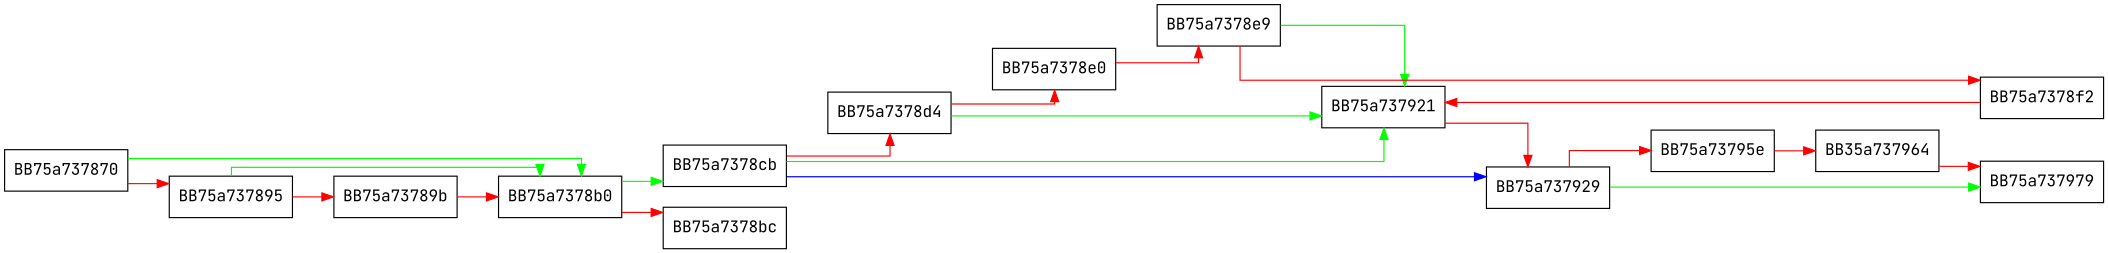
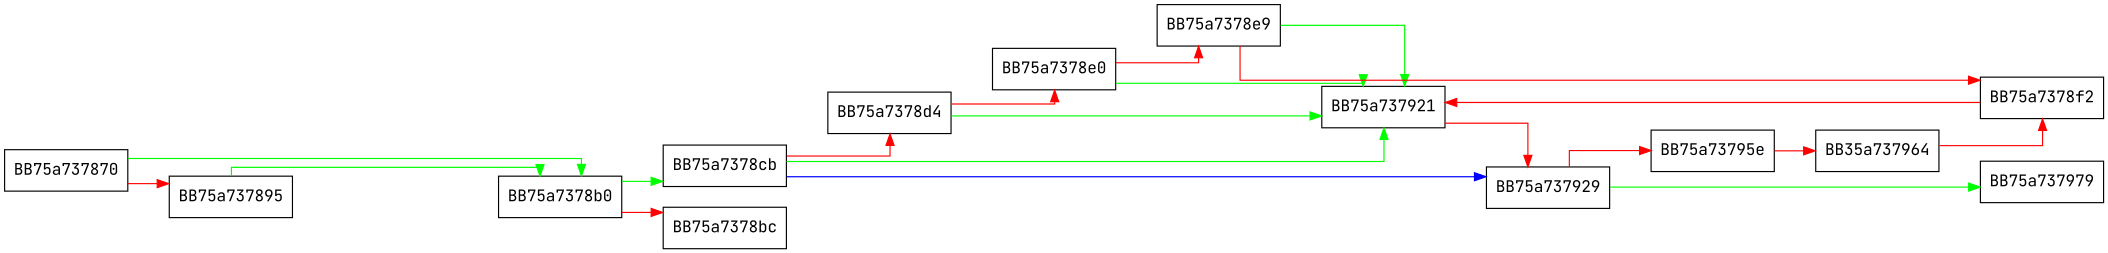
edge "BB75a7378e0" -> "BB75a737921": added
edge "BB35a737964" -> "BB75a737979": now "BB35a737964" -> "BB75a7378f2"
node "BB75a73789b": removed
